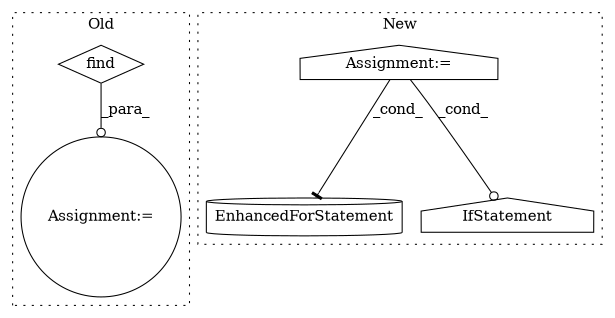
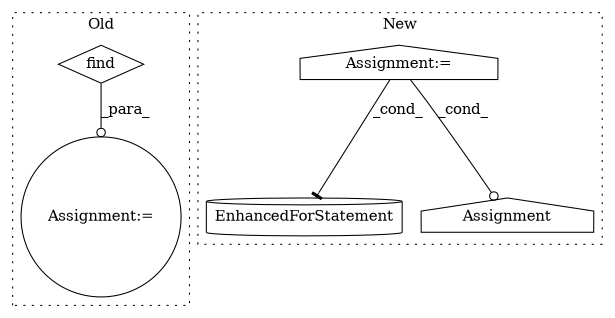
node "IfStatement": label "IfStatement" -> "Assignment"
